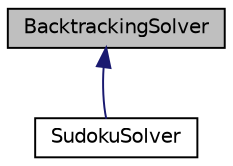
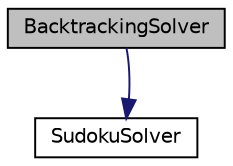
edge "SudokuSolver" -> "BacktrackingSolver": reversed
